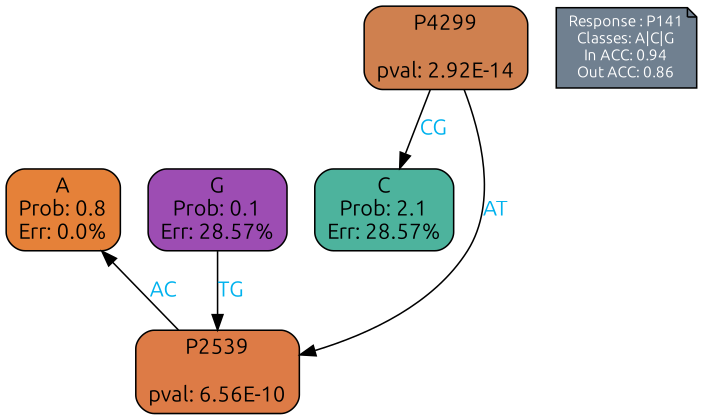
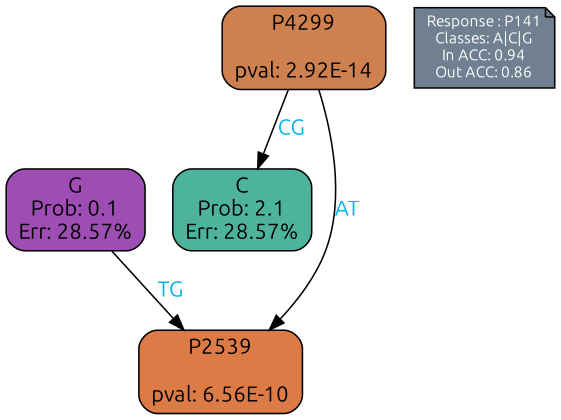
node "A Prob: 0.8 Err: 0.0%": removed
